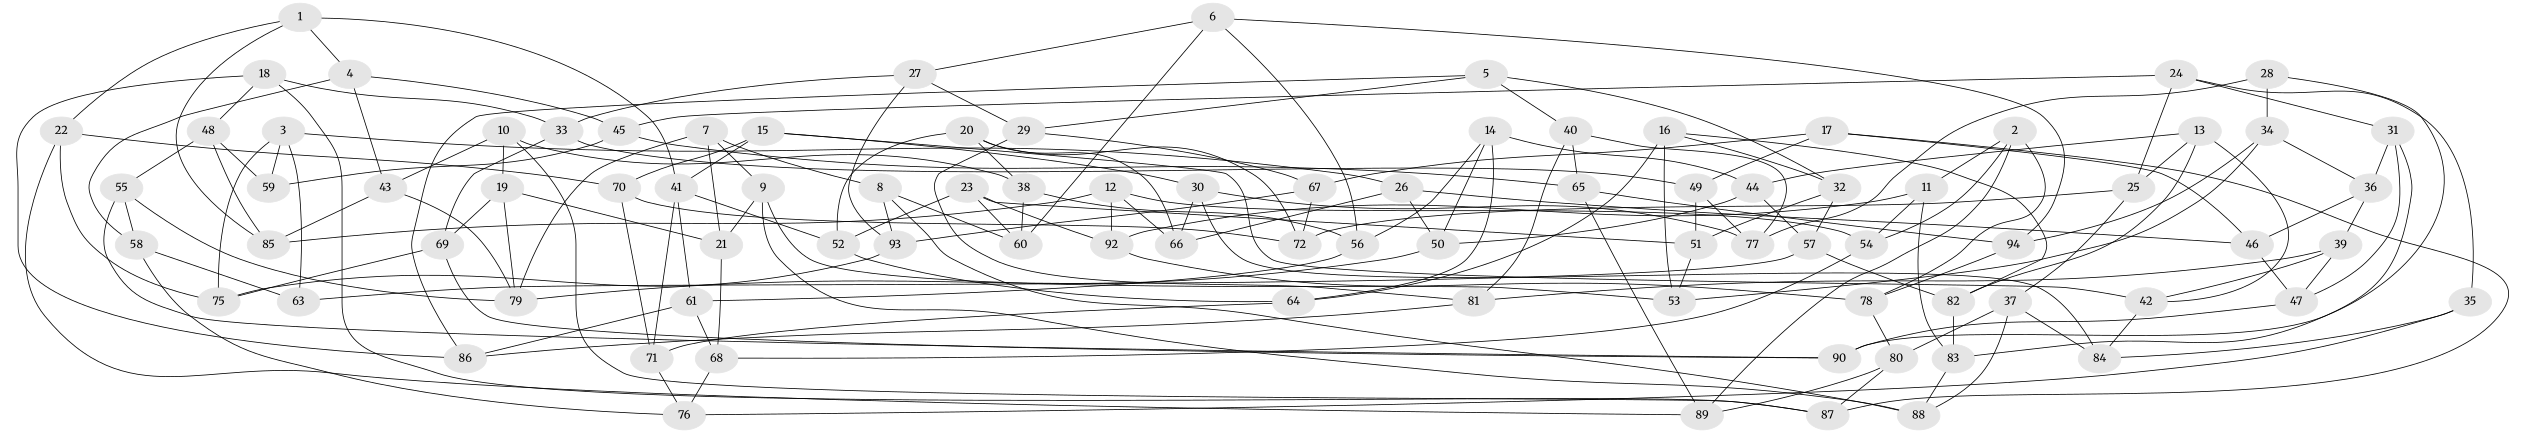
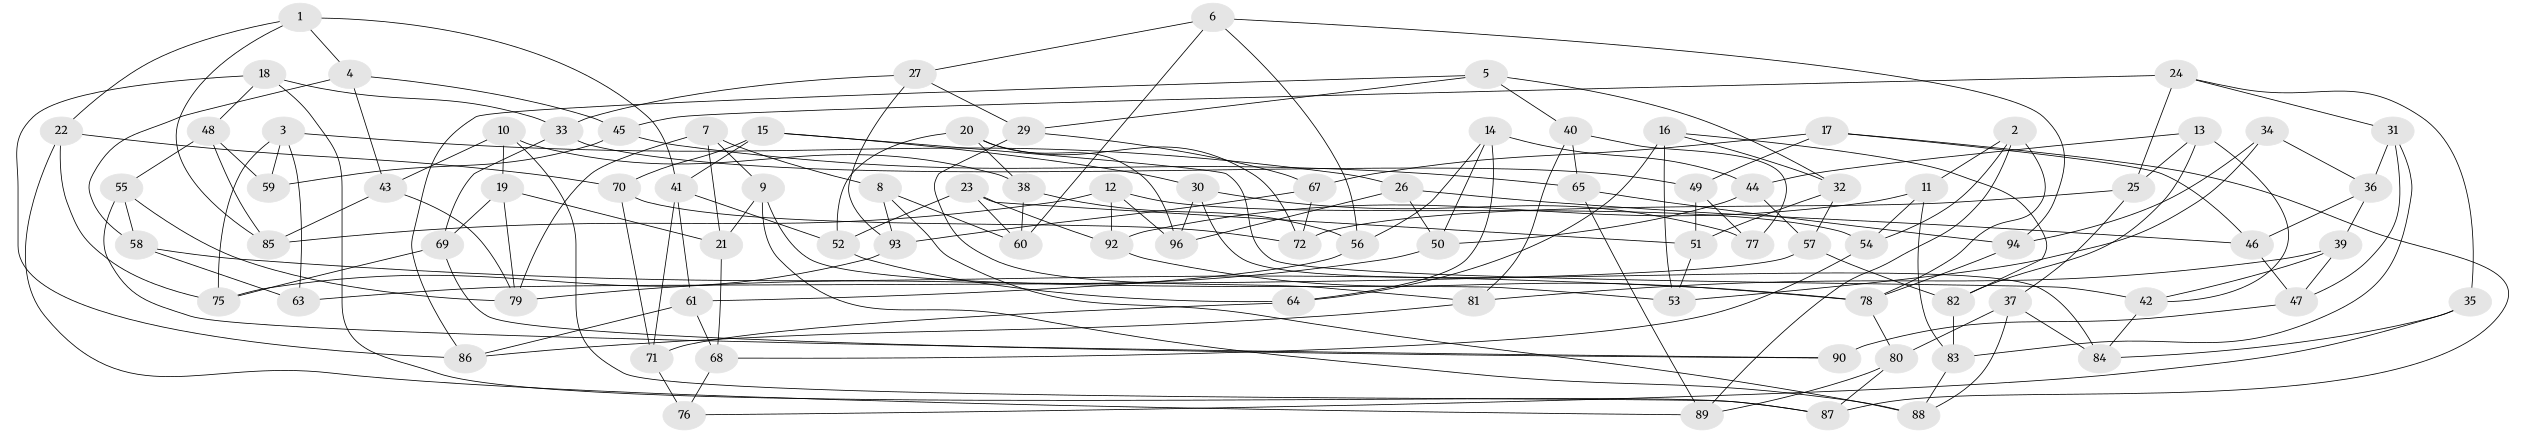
node "28": removed
node "66": label "66" -> "96"
edge "58" -- "76": now "58" -- "78"
